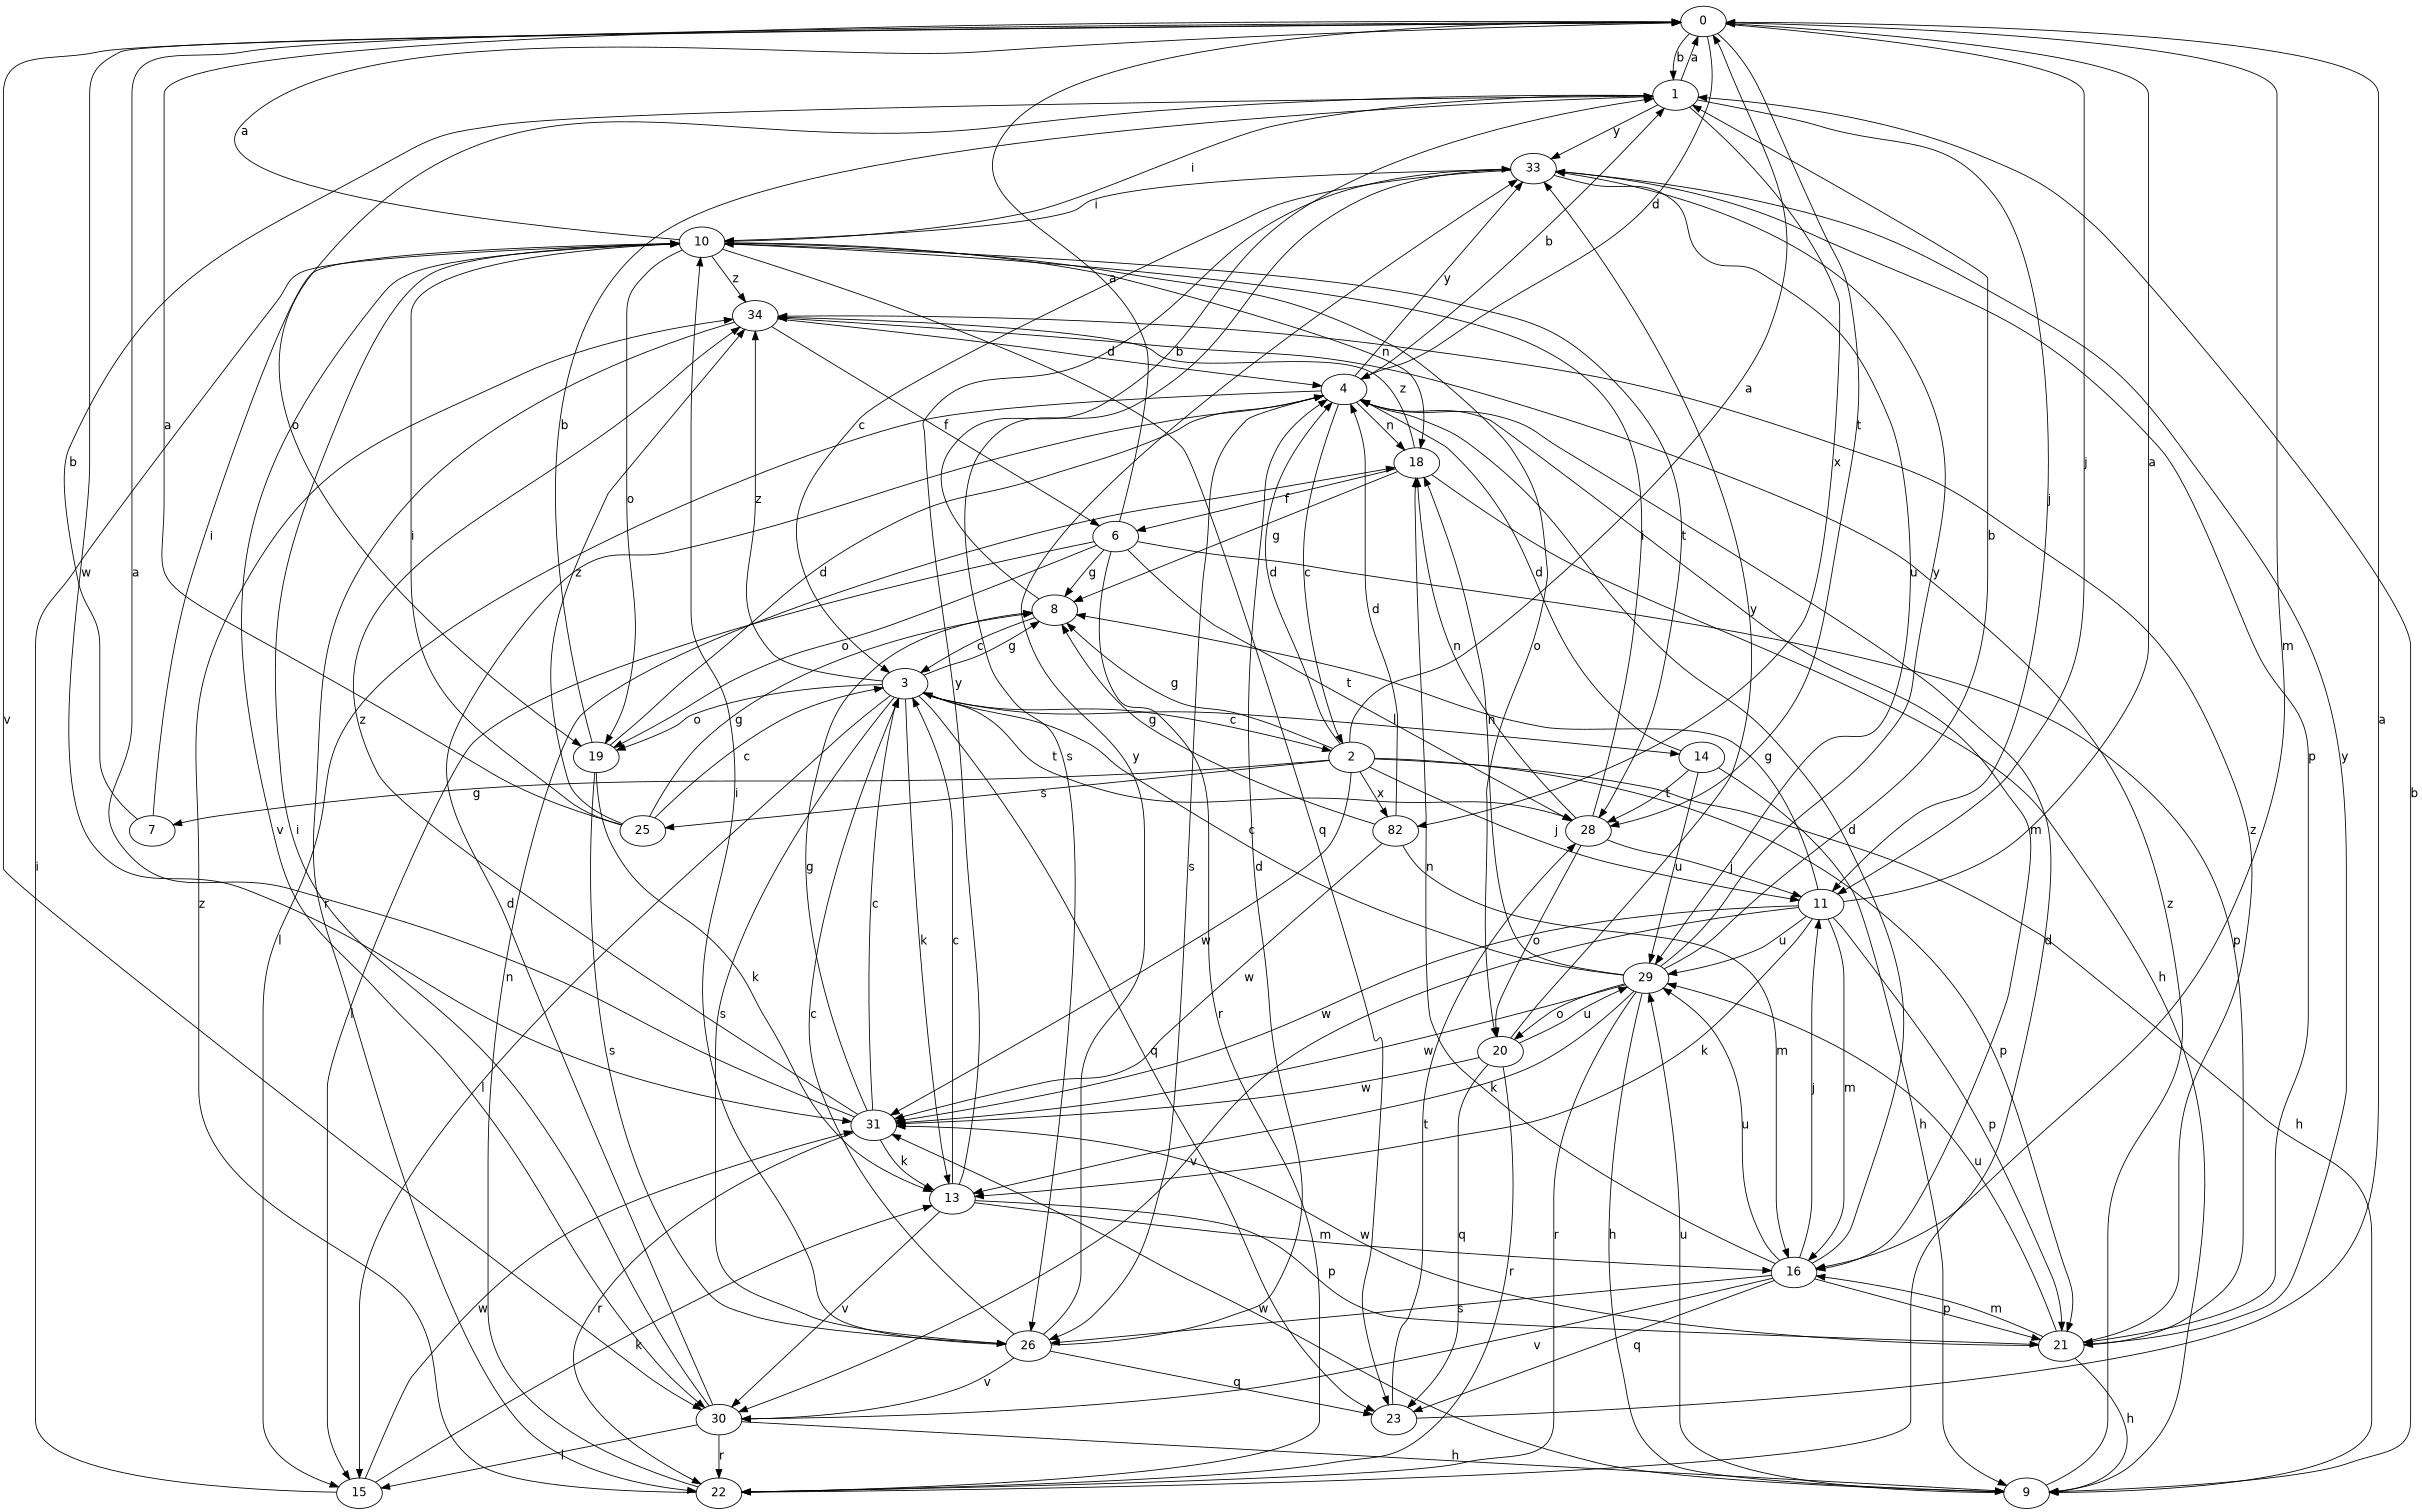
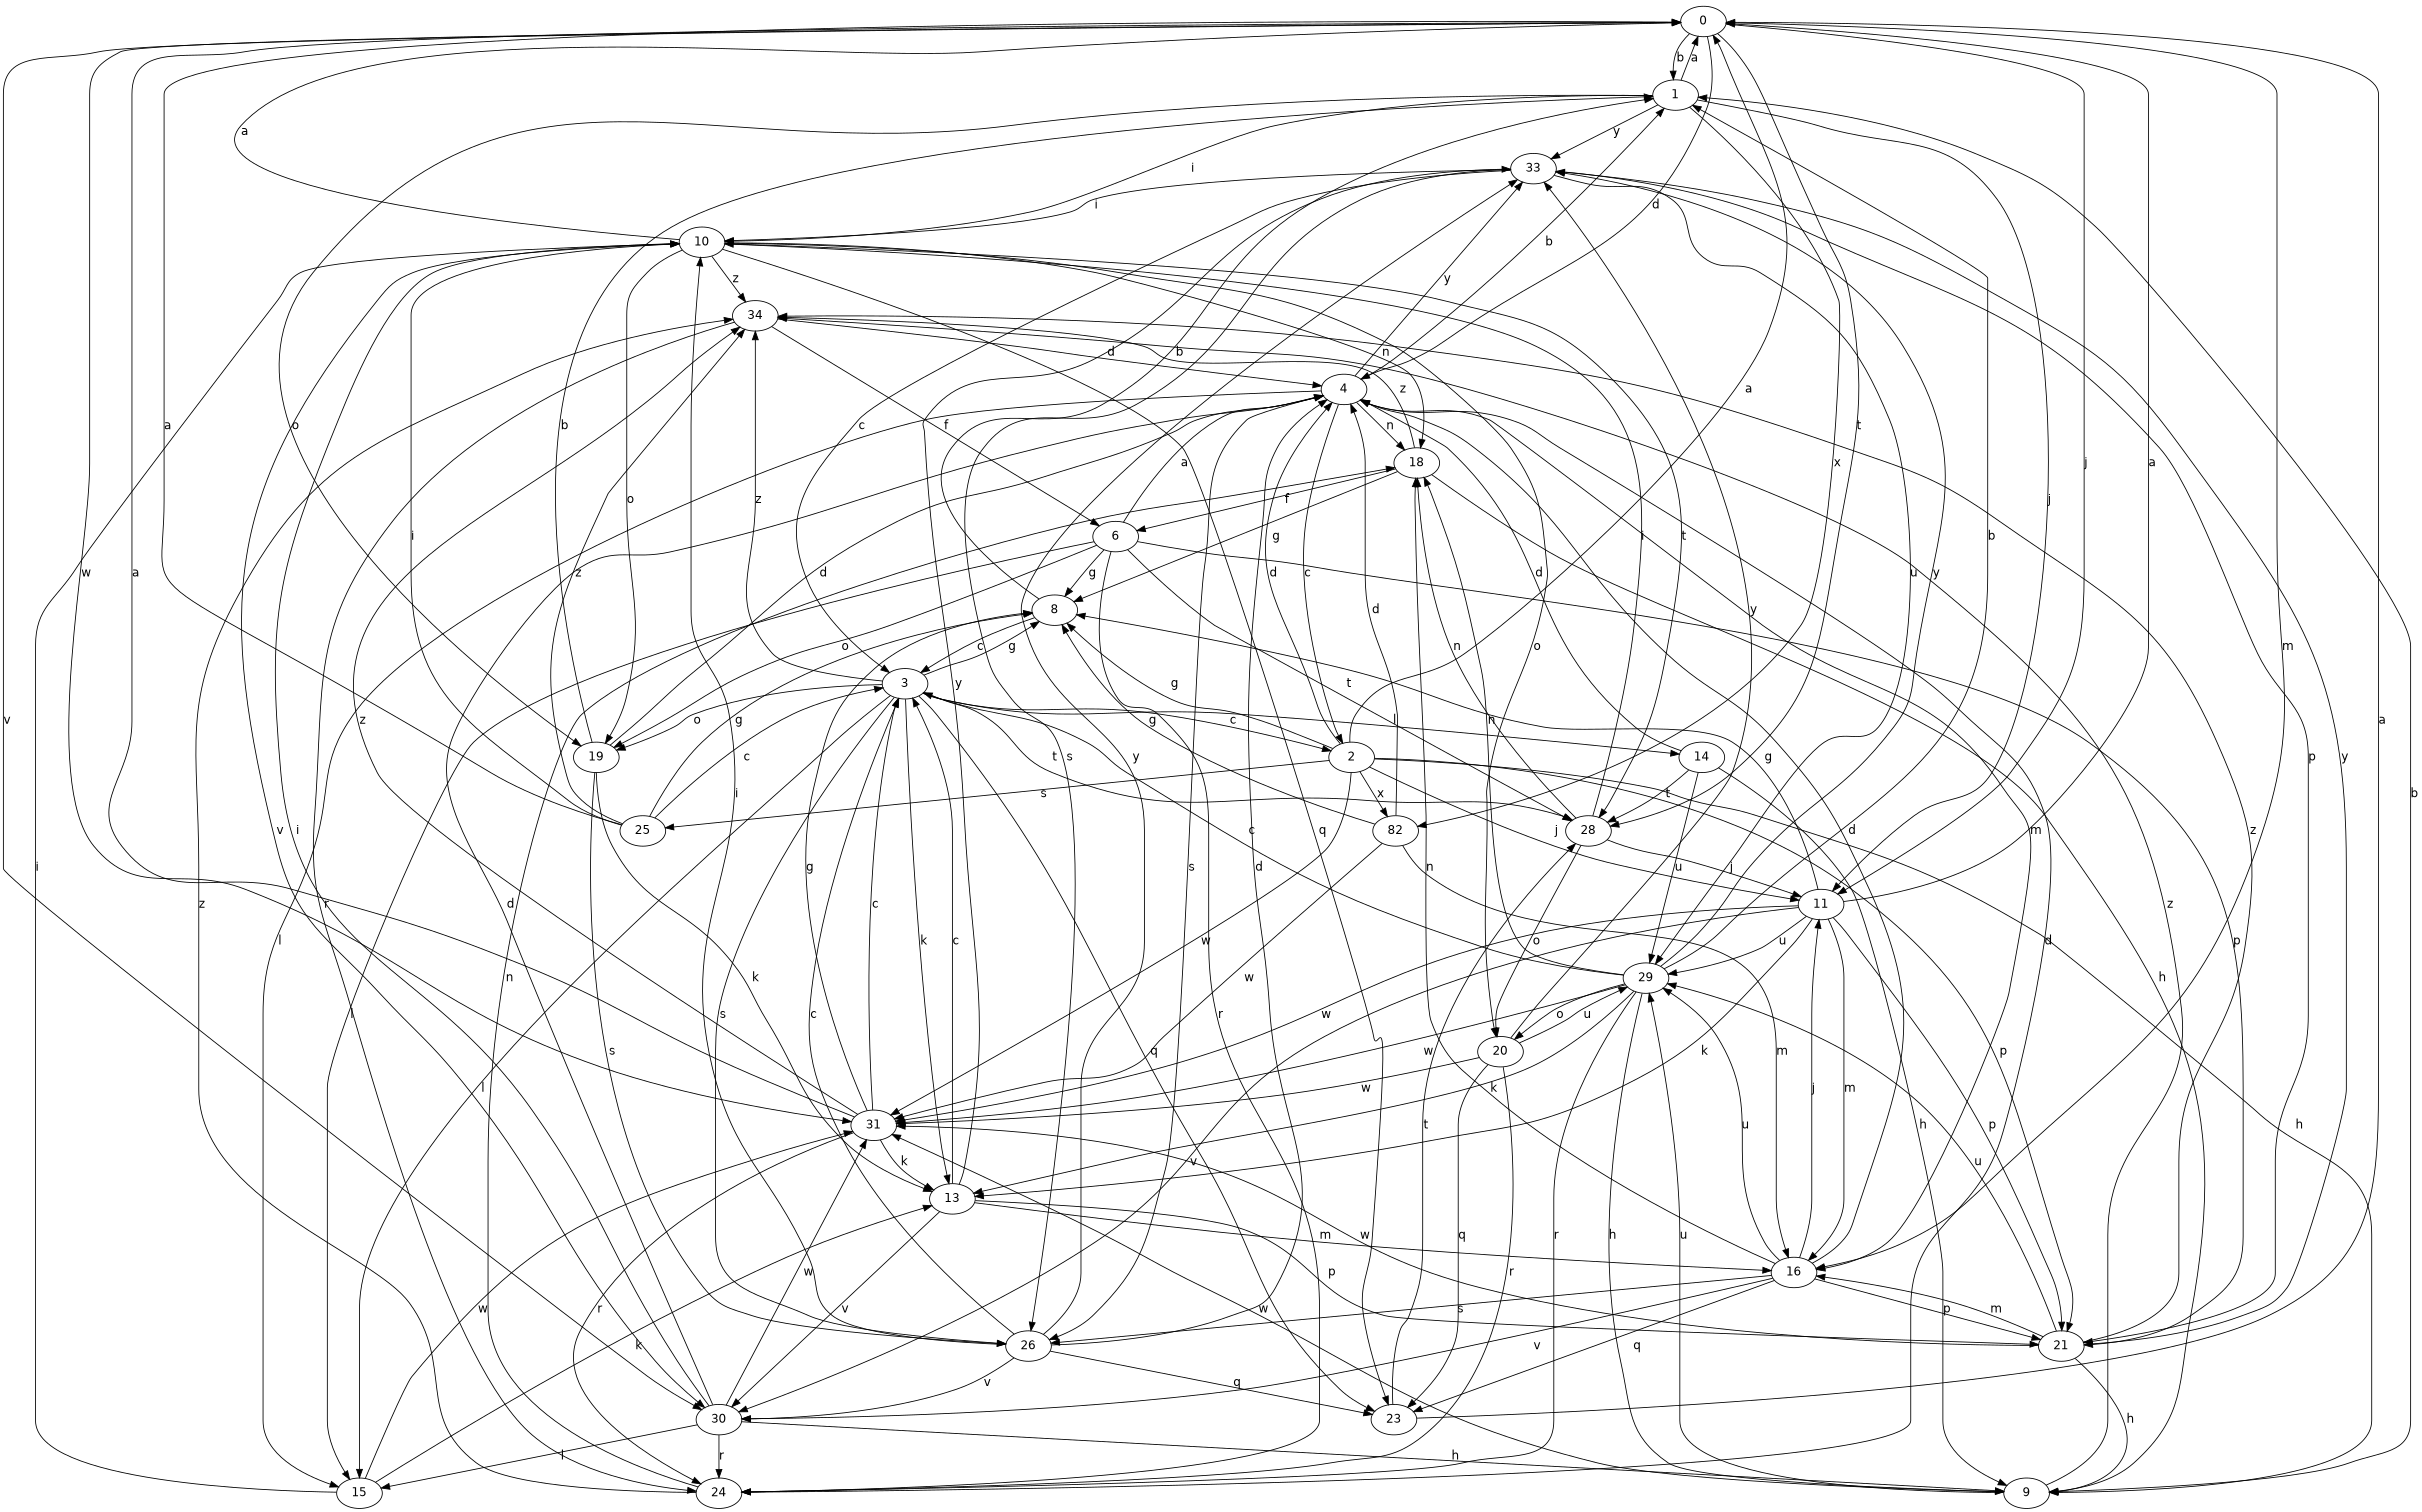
edge "6" -> "0": now "6" -> "4"
node "7": removed
edge "30" -> "31": added, label "w"
node "22": label "22" -> "24"
